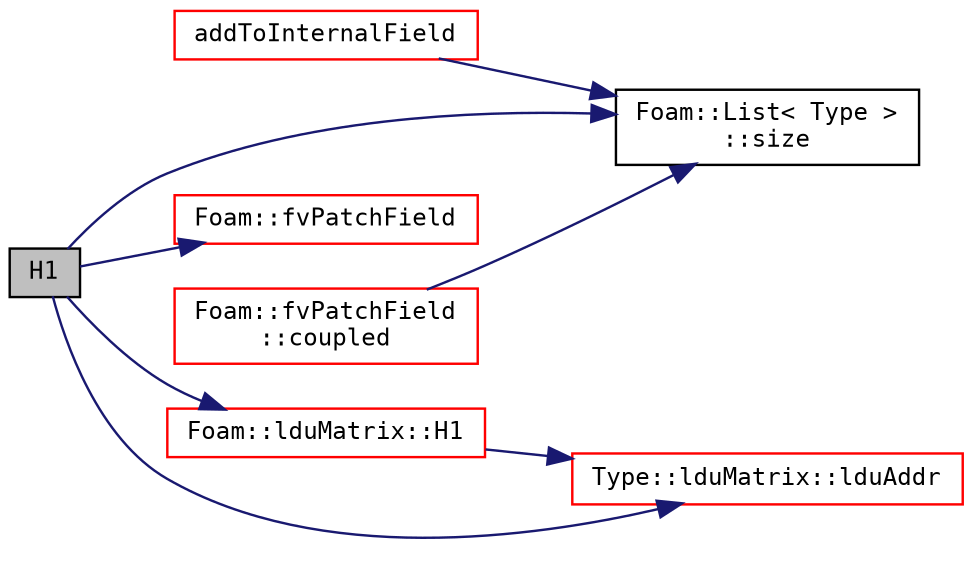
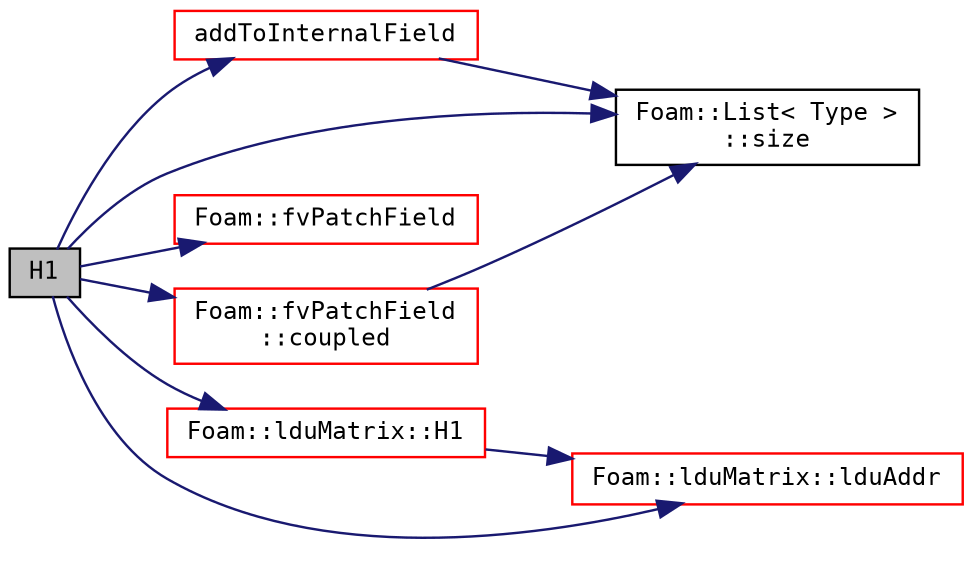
edge "H1" -> "addToInternalField": added
edge "H1" -> "Foam::fvPatchField ::coupled": added
node "Type::lduMatrix::lduAddr": label "Type::lduMatrix::lduAddr" -> "Foam::lduMatrix::lduAddr"
